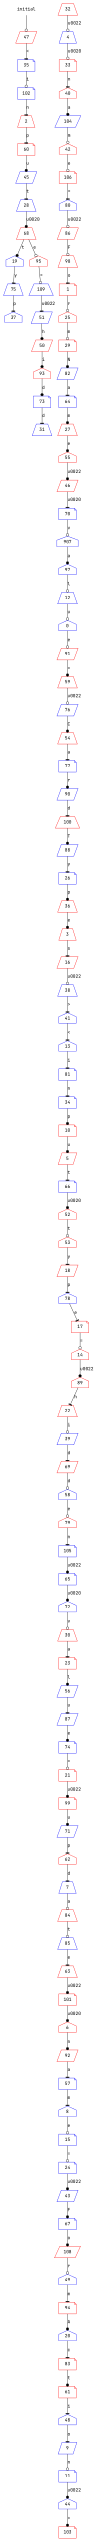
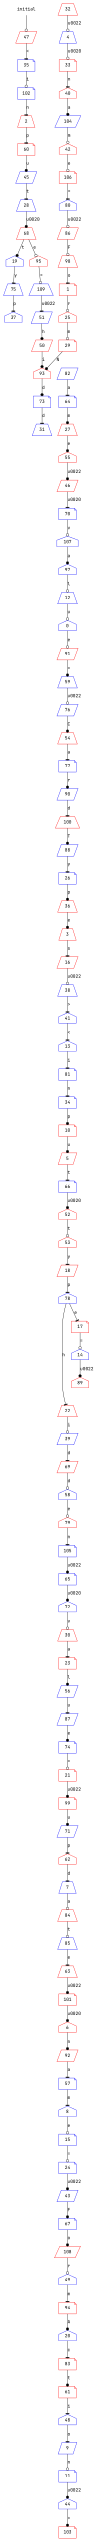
edge "29" -> "82": now "29" -> "93"
node "907": label "907" -> "107"
node "59": color red -> blue
node "14": color red -> blue
edge "89" -> "22": now "78" -> "22"
